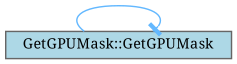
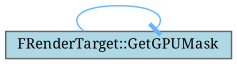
node "GetGPUMask::GetGPUMask": label "GetGPUMask::GetGPUMask" -> "FRenderTarget::GetGPUMask"
